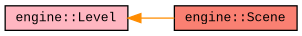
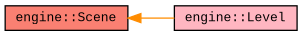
edge "engine::Scene" -> "engine::Level": reversed
